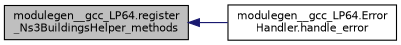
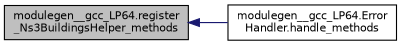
node "modulegen__gcc_LP64.Error Handler.handle_error": label "modulegen__gcc_LP64.Error Handler.handle_error" -> "modulegen__gcc_LP64.Error Handler.handle_methods"
